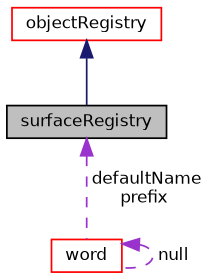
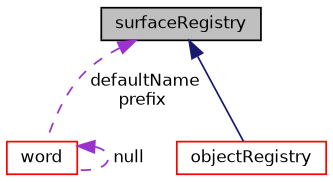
edge "surfaceRegistry" -> "objectRegistry": reversed
